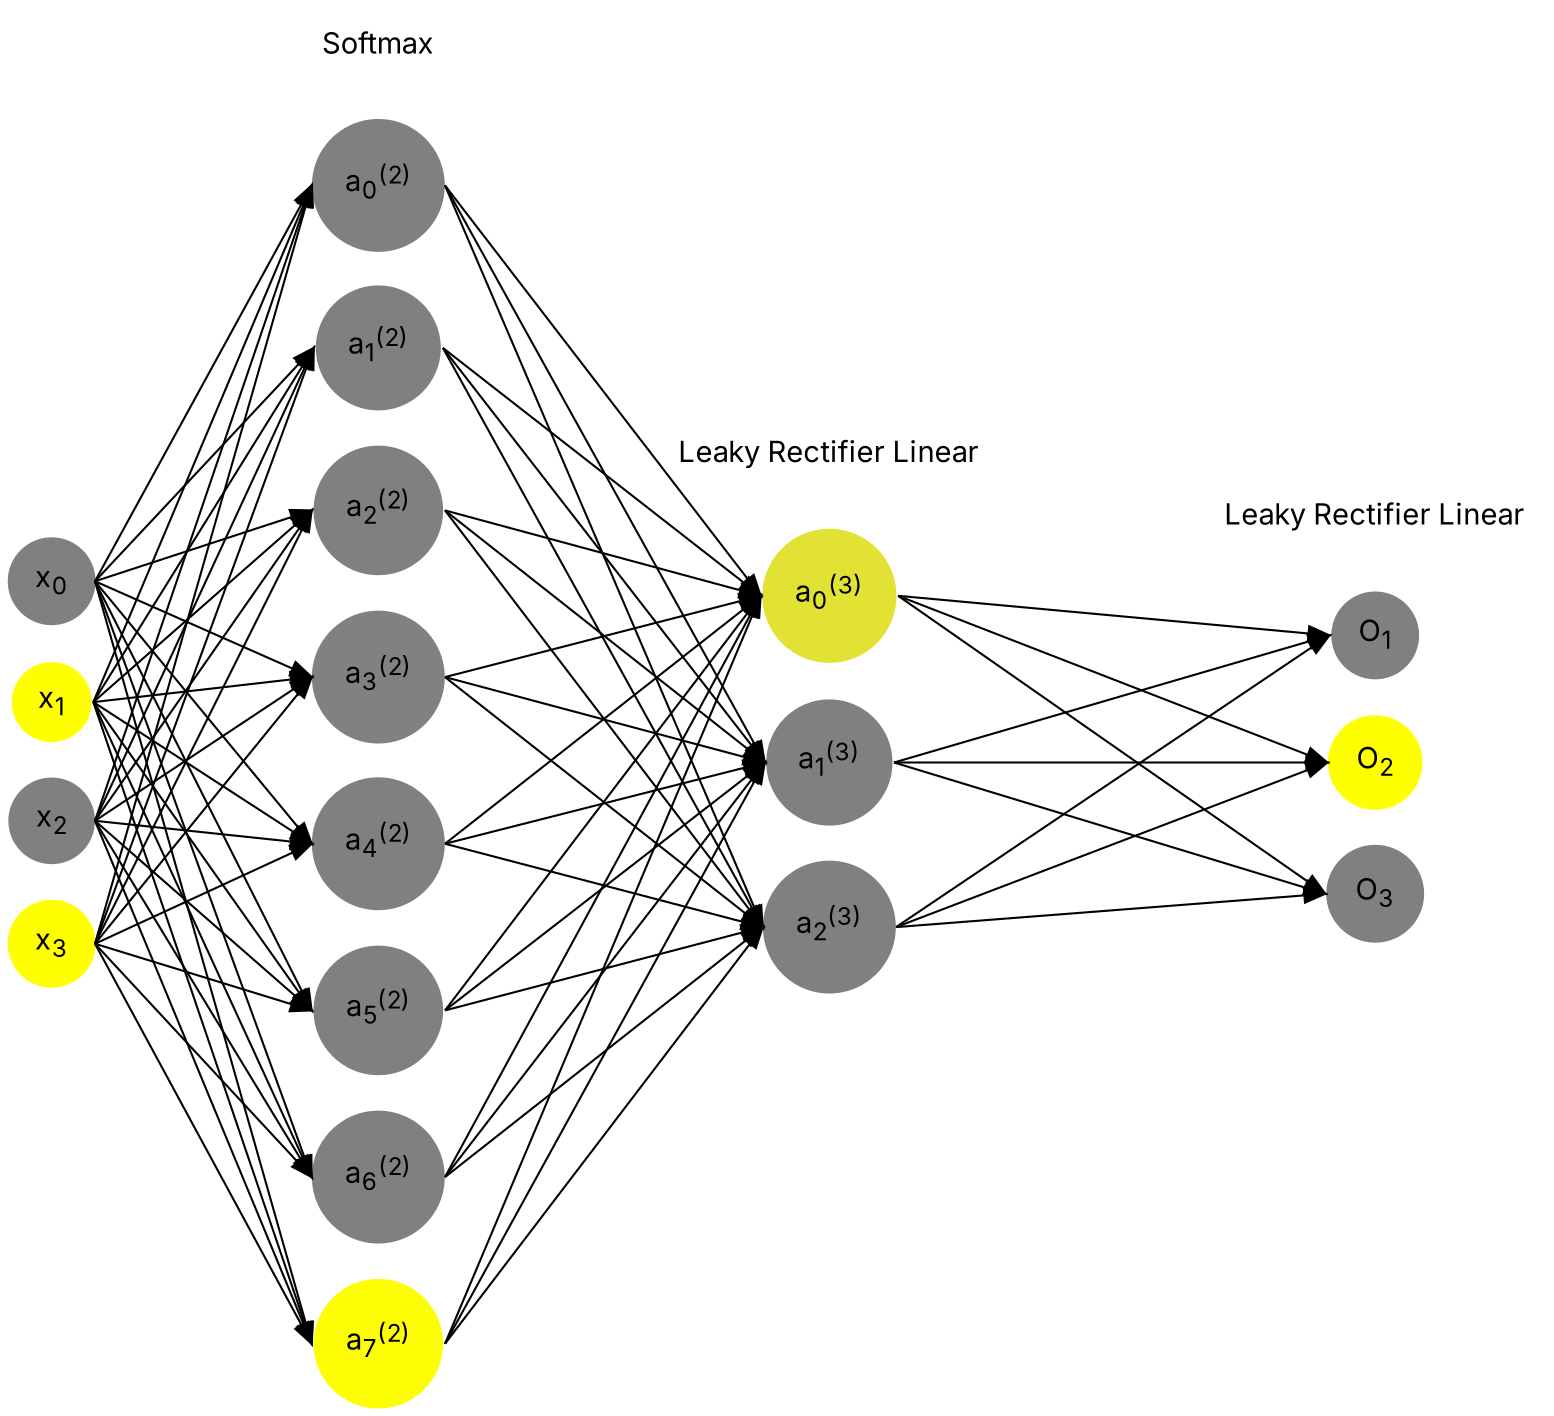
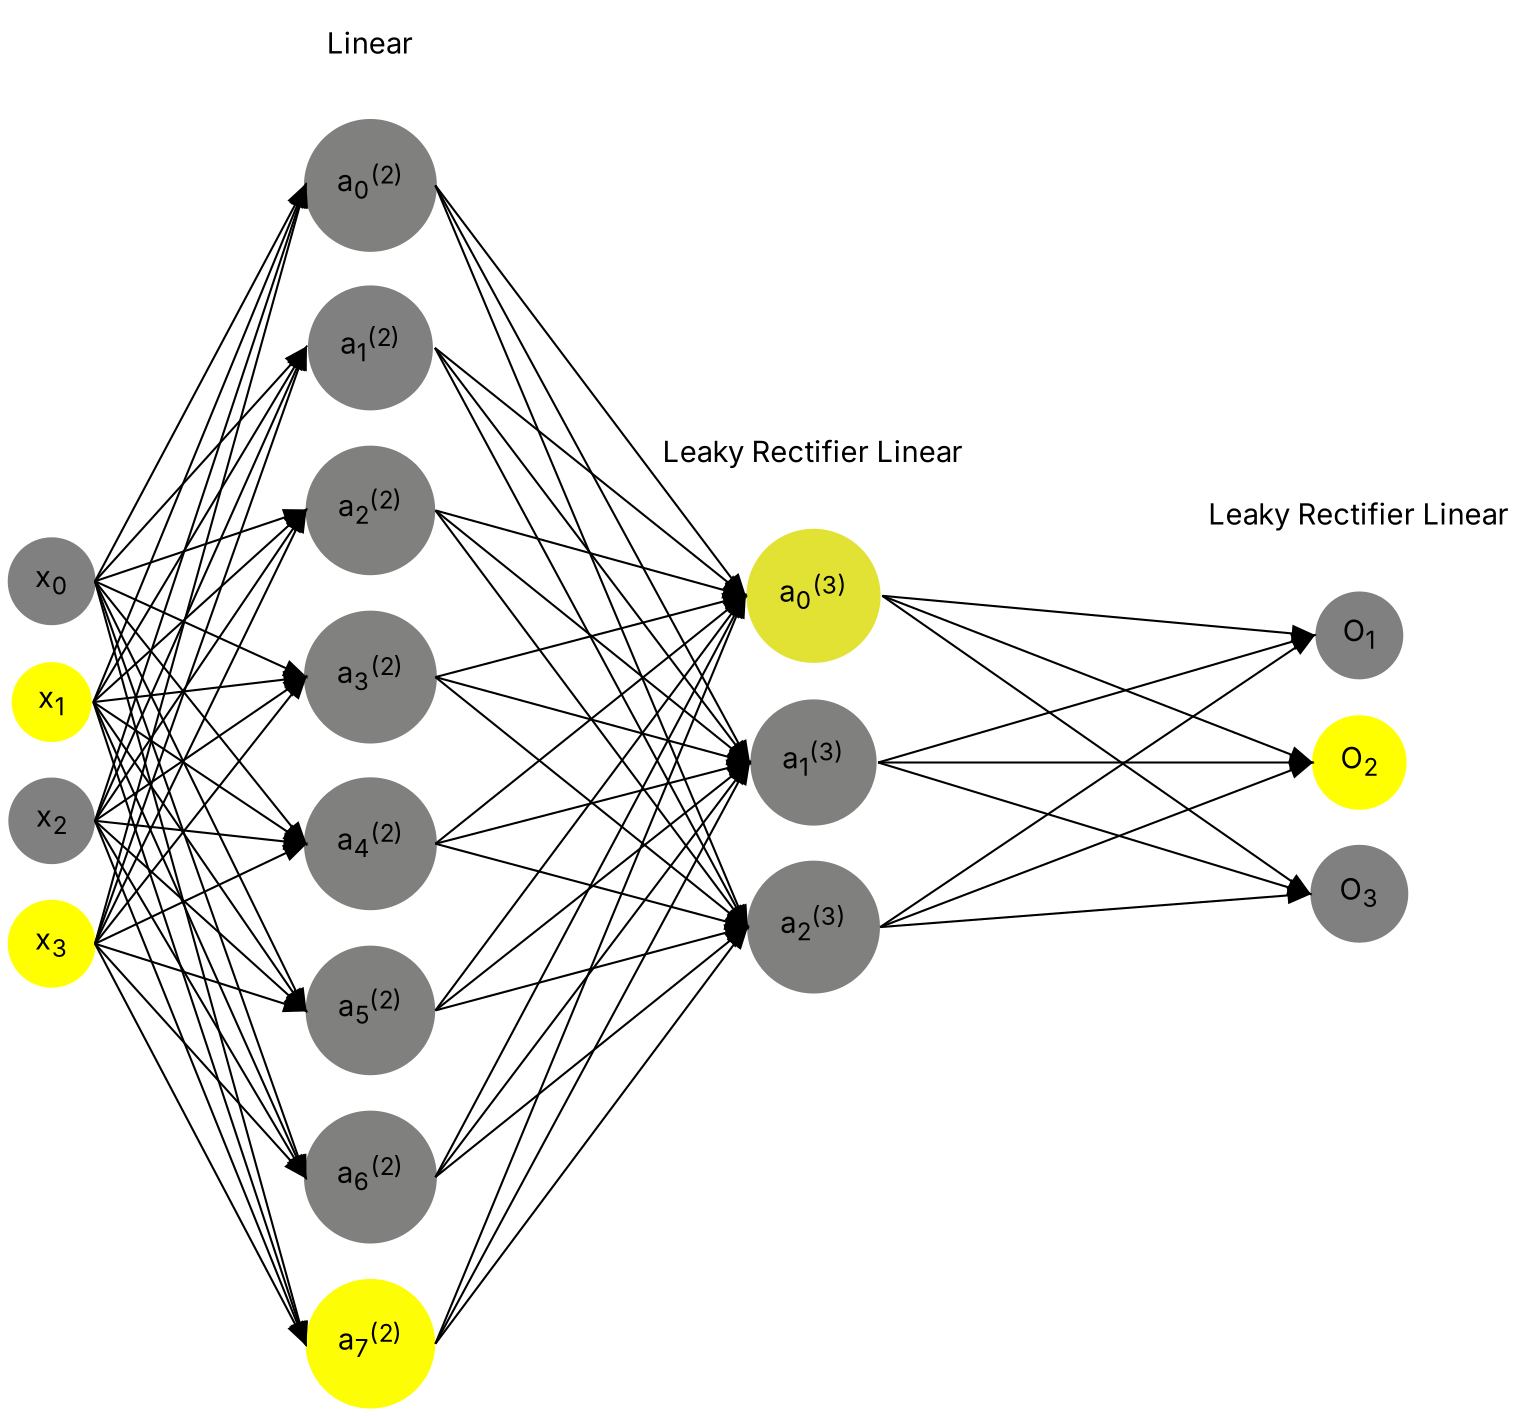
node "Softmax": label "Softmax" -> "Linear"
